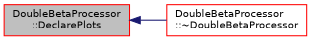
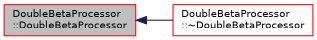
node "DoubleBetaProcessor ::DeclarePlots": label "DoubleBetaProcessor ::DeclarePlots" -> "DoubleBetaProcessor ::DoubleBetaProcessor"
